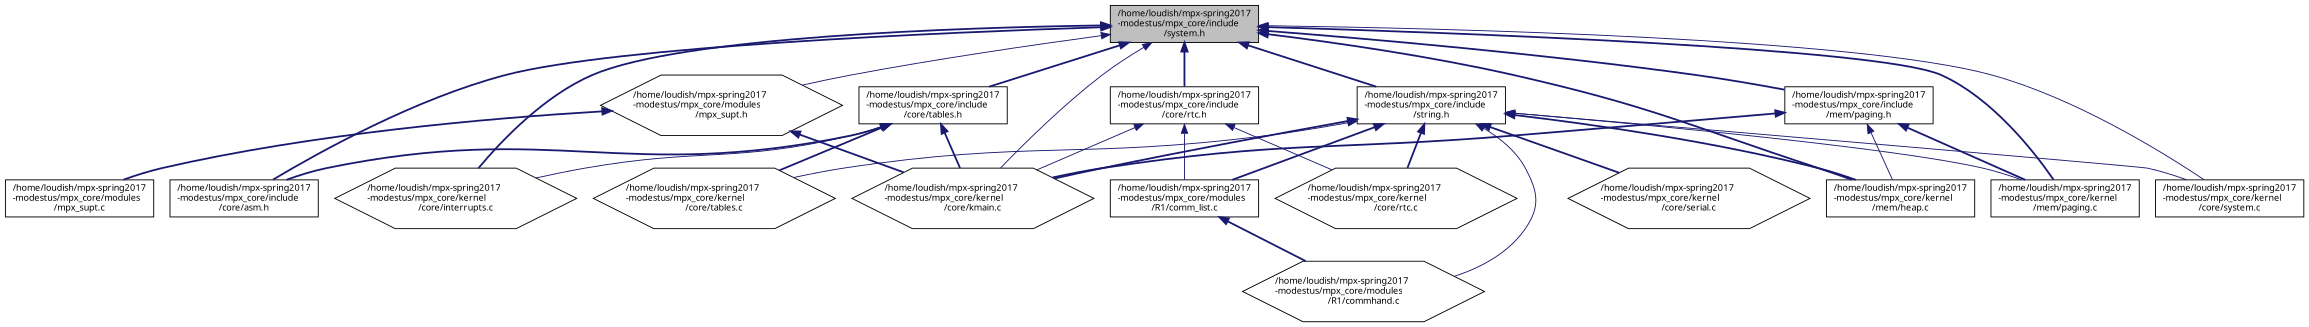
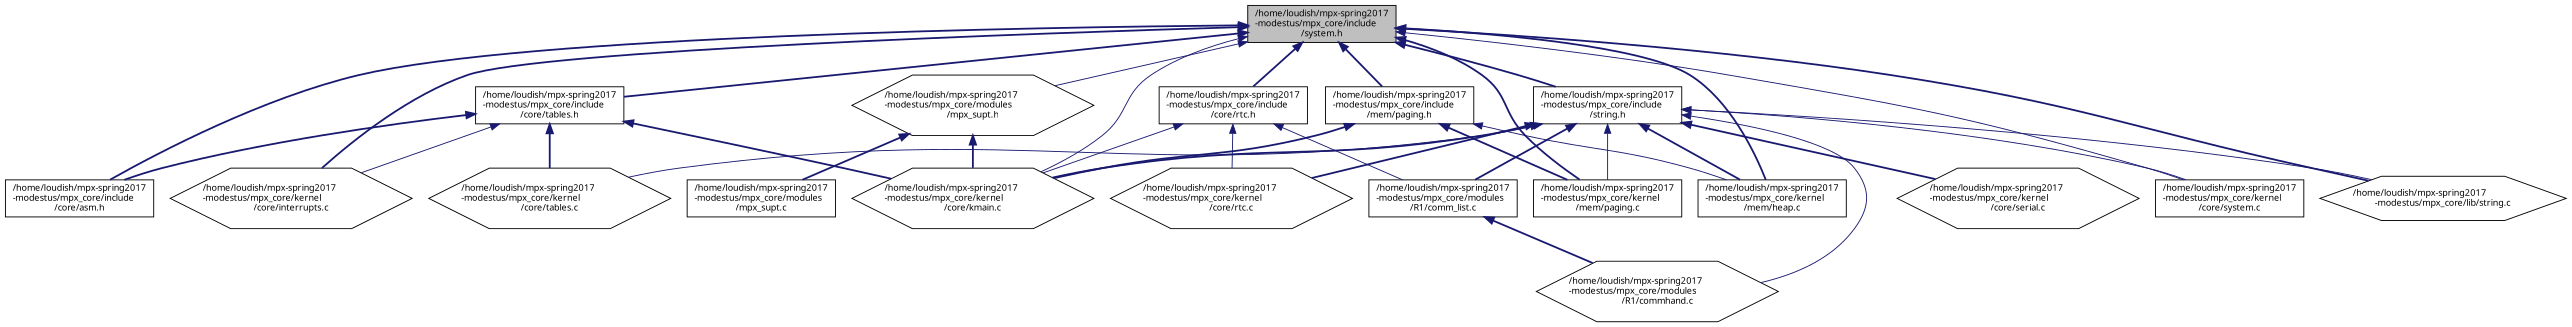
node "/home/loudish/mpx-spring2017 -modestus/mpx_core/lib/string.c": added
